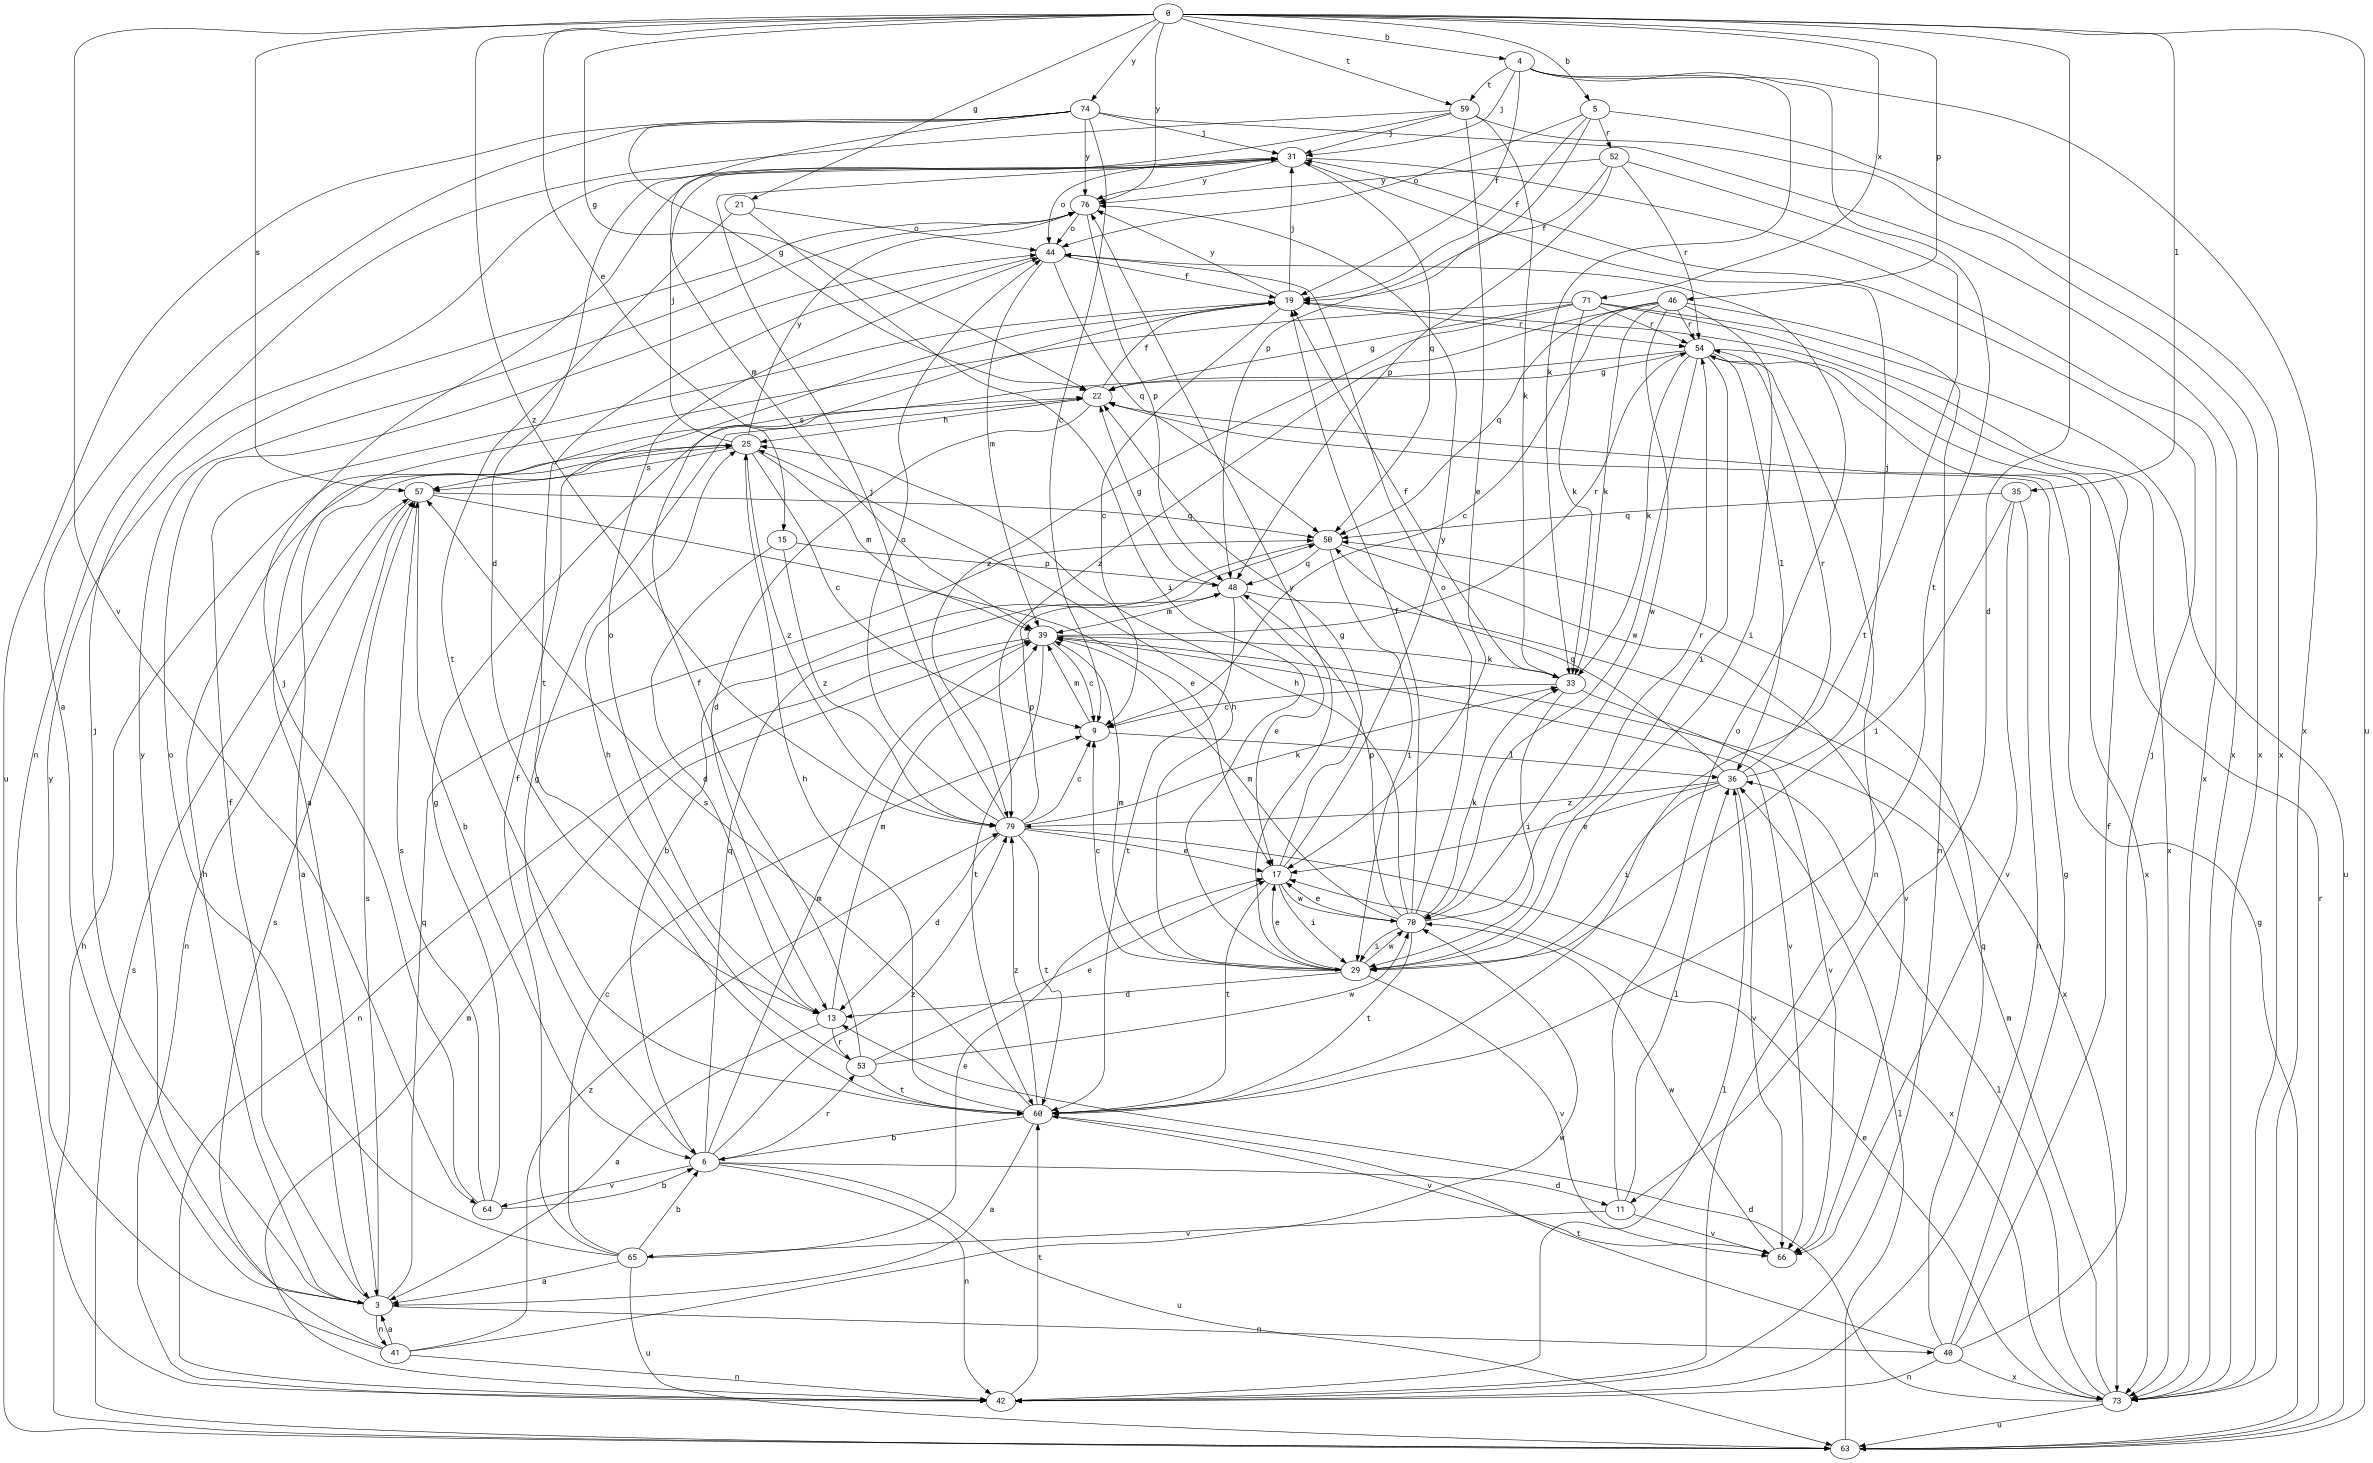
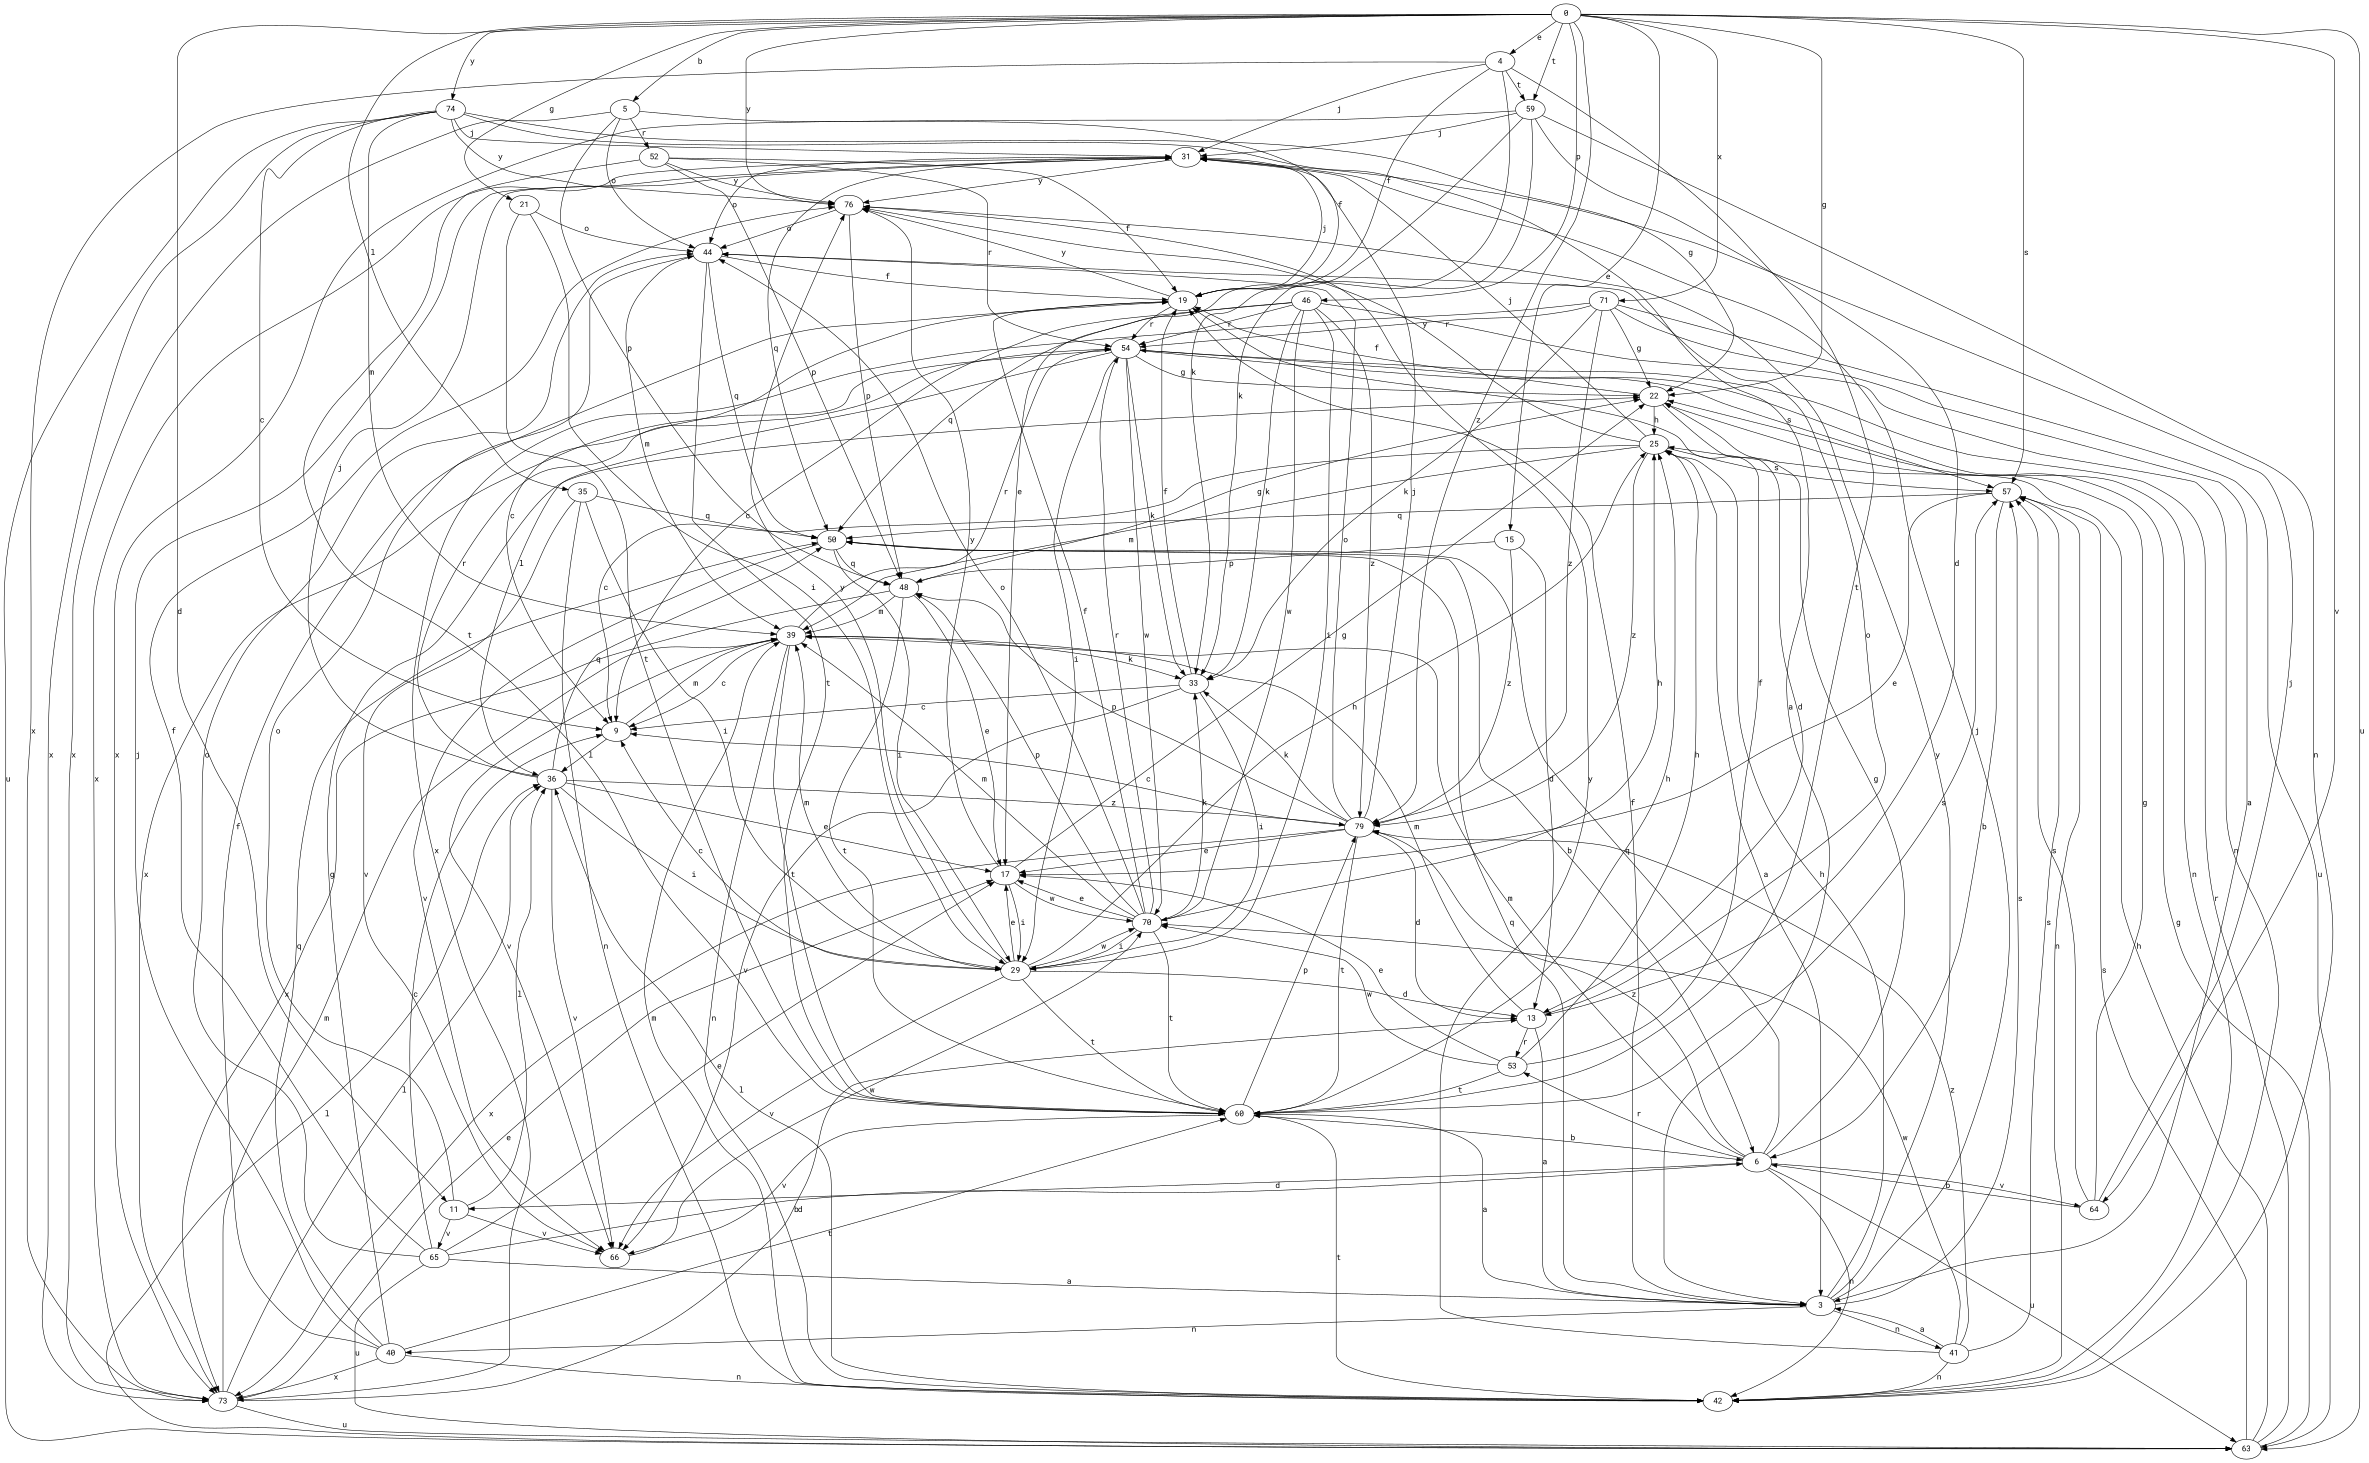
edge "0" -> "4": label "b" -> "e"
edge "65" -> "19": now "65" -> "76"
edge "60" -> "79": label "z" -> "p"
edge "17" -> "60": now "29" -> "60"
